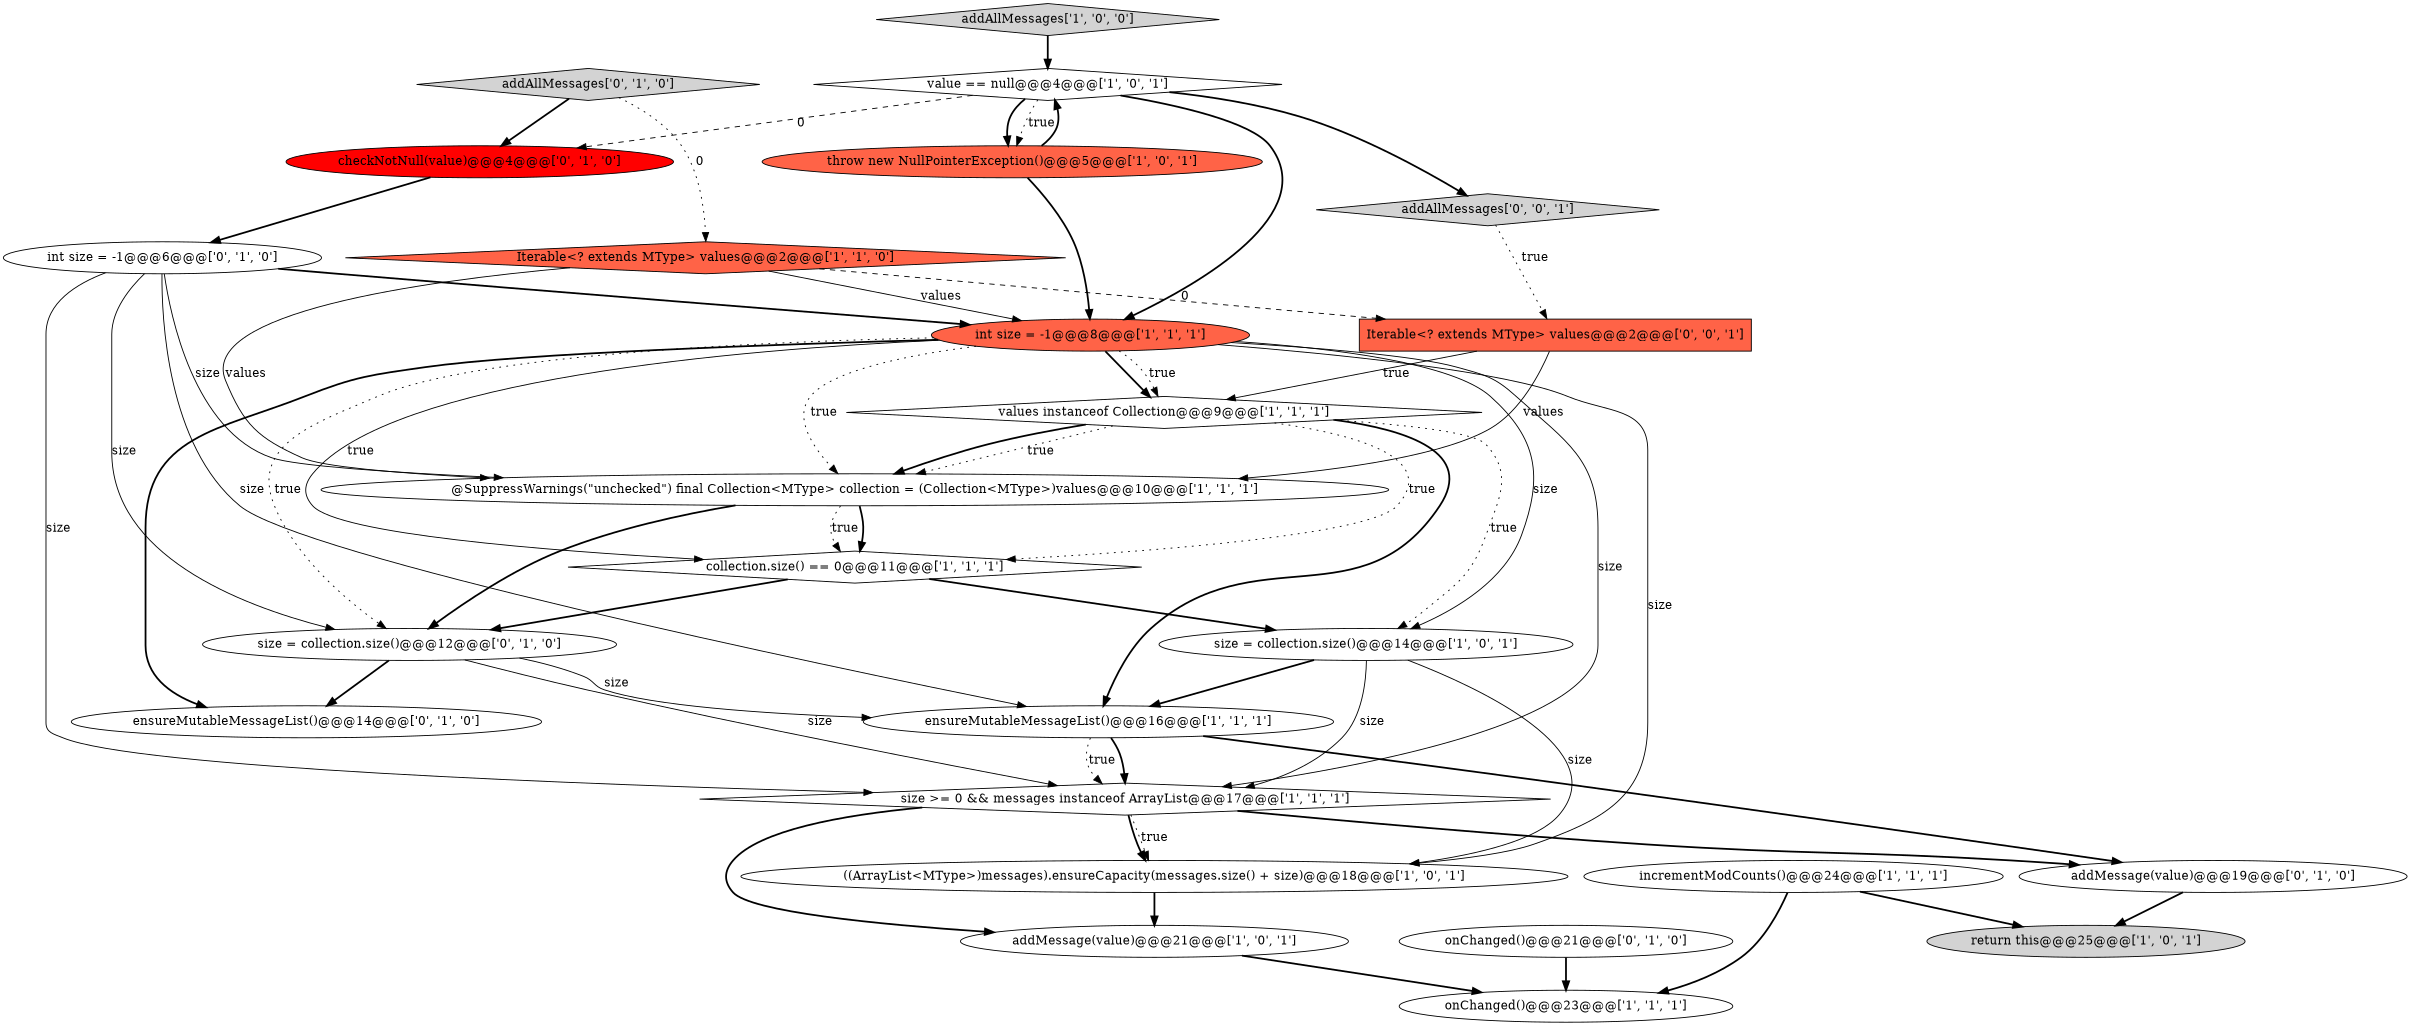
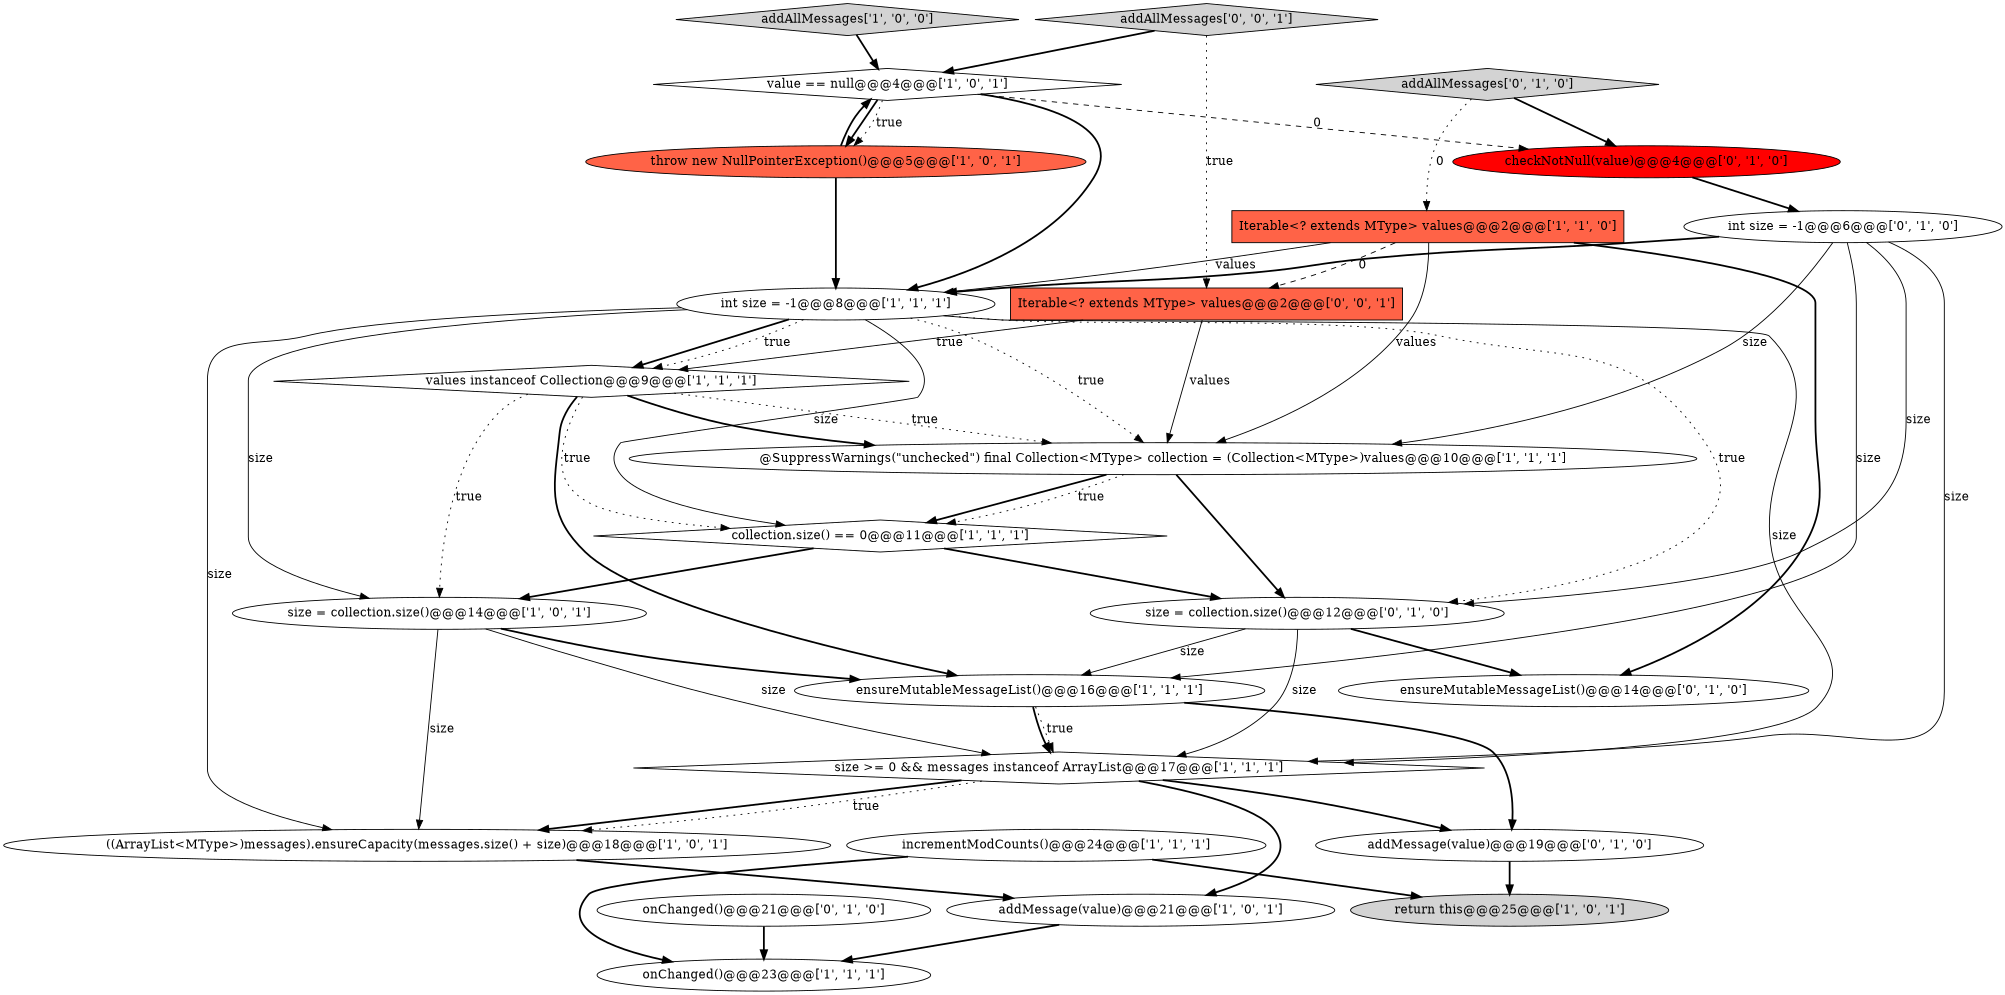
edge "value == null@@@4@@@['1', '0', '1']" -> "addAllMessages['0', '0', '1']": reversed
node "Iterable<? extends MType> values@@@2@@@['1', '1', '0']": shape diamond -> box
node "int size = -1@@@8@@@['1', '1', '1']": fillcolor tomato -> white
edge "int size = -1@@@8@@@['1', '1', '1']" -> "ensureMutableMessageList()@@@14@@@['0', '1', '0']": now "Iterable<? extends MType> values@@@2@@@['1', '1', '0']" -> "ensureMutableMessageList()@@@14@@@['0', '1', '0']"
edge "int size = -1@@@8@@@['1', '1', '1']" -> "collection.size() == 0@@@11@@@['1', '1', '1']": label "true" -> "size"
